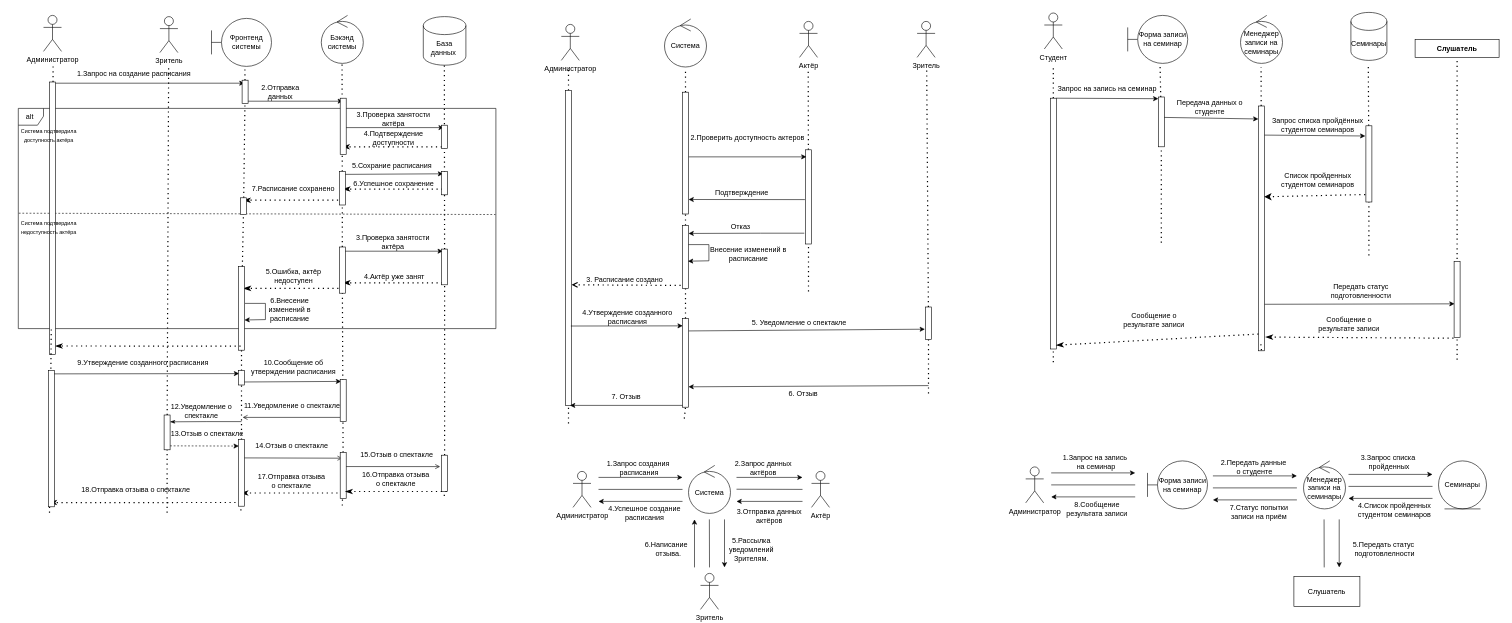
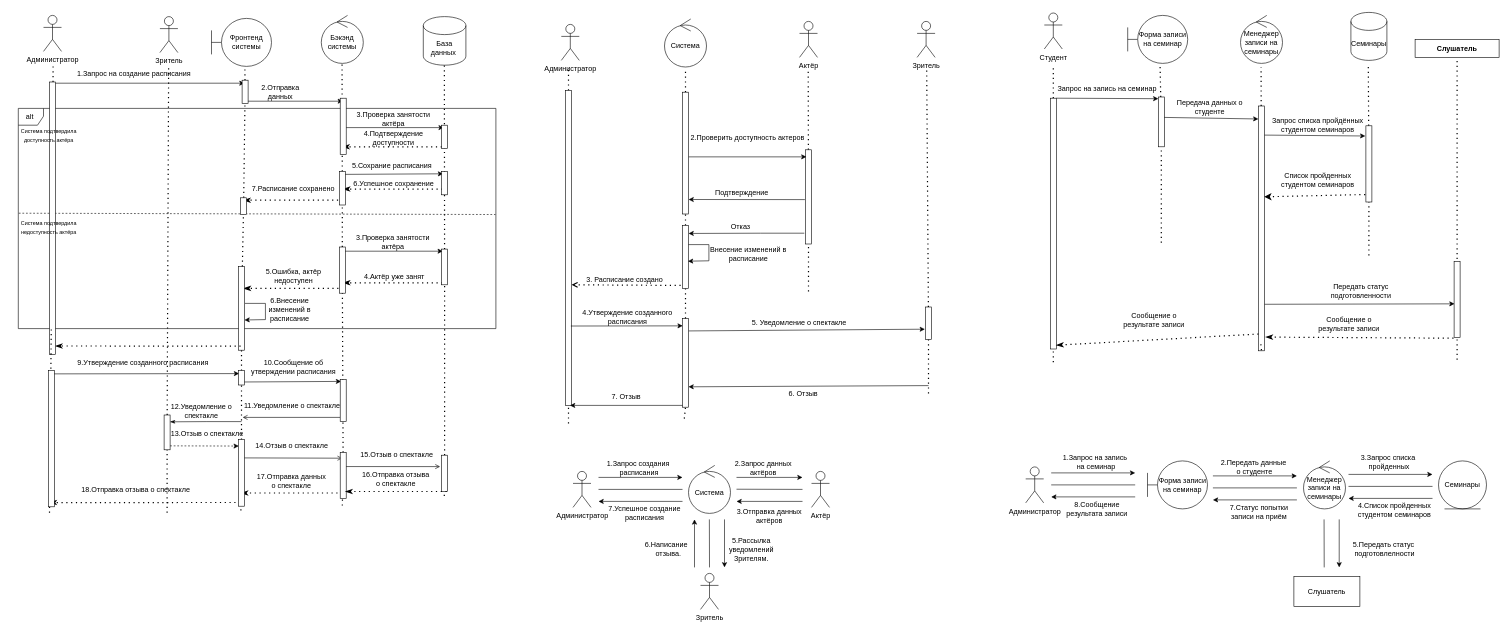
node "17.Отправка отзыва о спектакле": label "17.Отправка отзыва о спектакле" -> "17.Отправка данных о спектакле"
node "4.Успешное создание расписания": label "4.Успешное создание расписания" -> "7.Успешное создание расписания"
